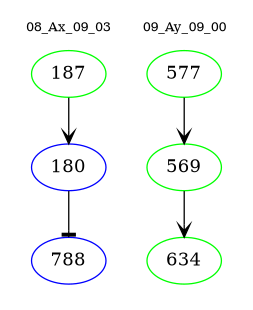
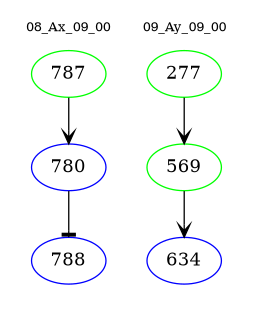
cluster "08_Ax_09_03": label "08_Ax_09_03" -> "08_Ax_09_00"
node "187": label "187" -> "787"
node "577": label "577" -> "277"
node "180": label "180" -> "780"
node "634": color green -> blue
